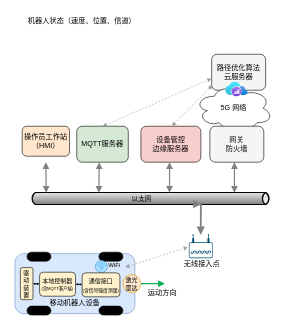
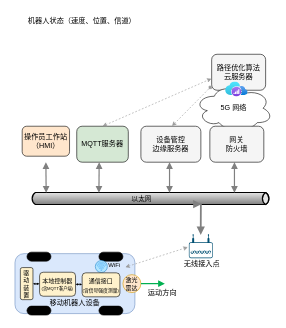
node "设备管控 边缘服务器": fillcolor #f8cecc -> #f5f5f5
